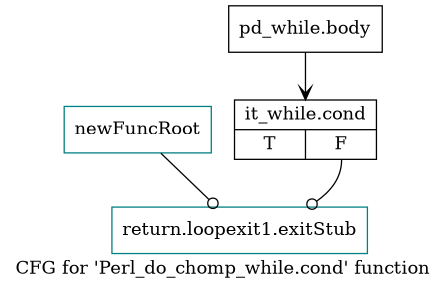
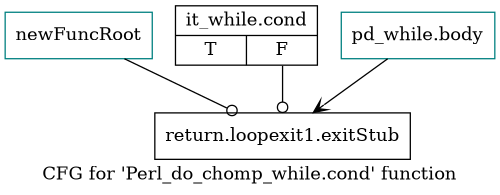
node "pd_while.body": color black -> teal
edge "pd_while.body" -> "it_while.cond": now "pd_while.body" -> "return.loopexit1.exitStub"
node "return.loopexit1.exitStub": color teal -> black
